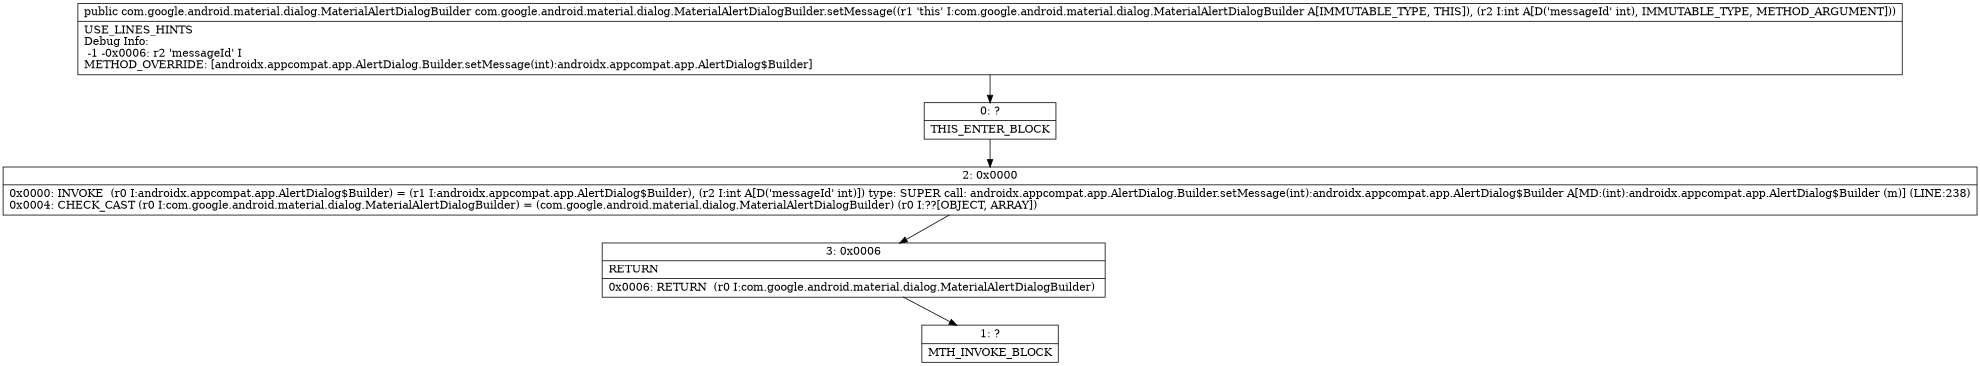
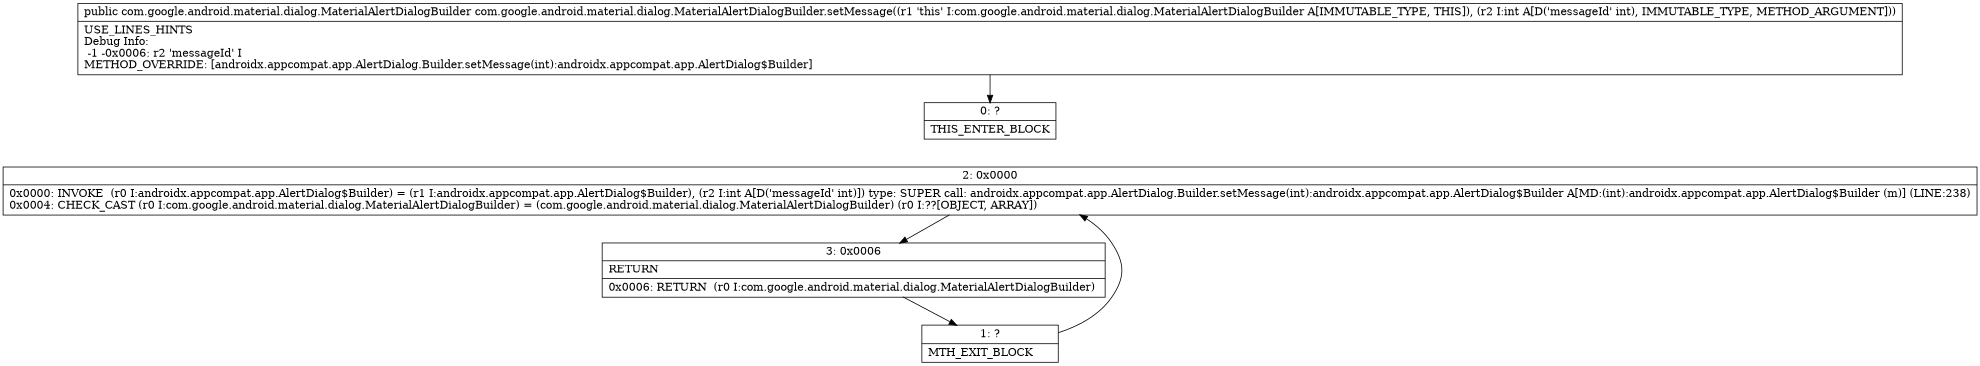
edge "0: ?" -> "2: 0x0000": now "1: ?" -> "2: 0x0000"
node "1: ?": text "MTH_INVOKE_BLOCK" -> "MTH_EXIT_BLOCK"
